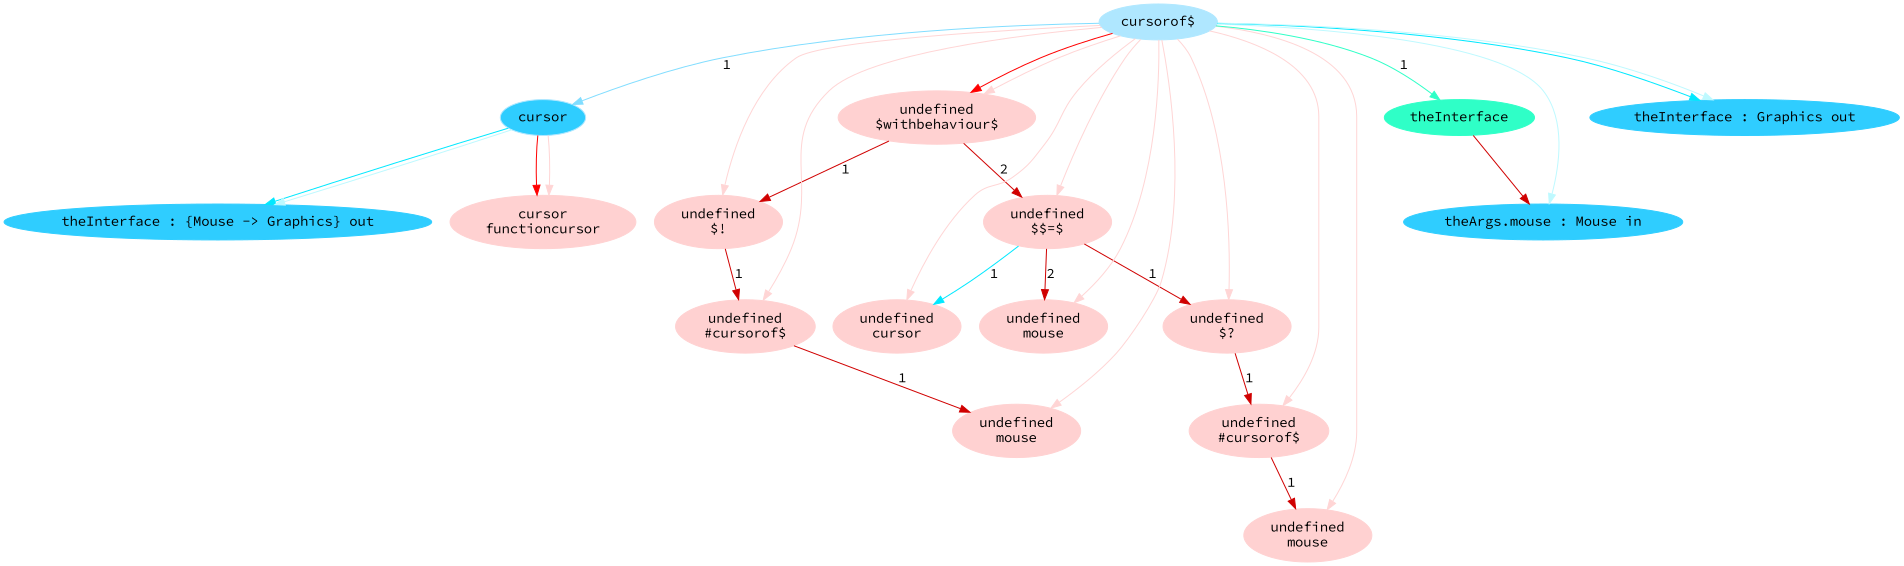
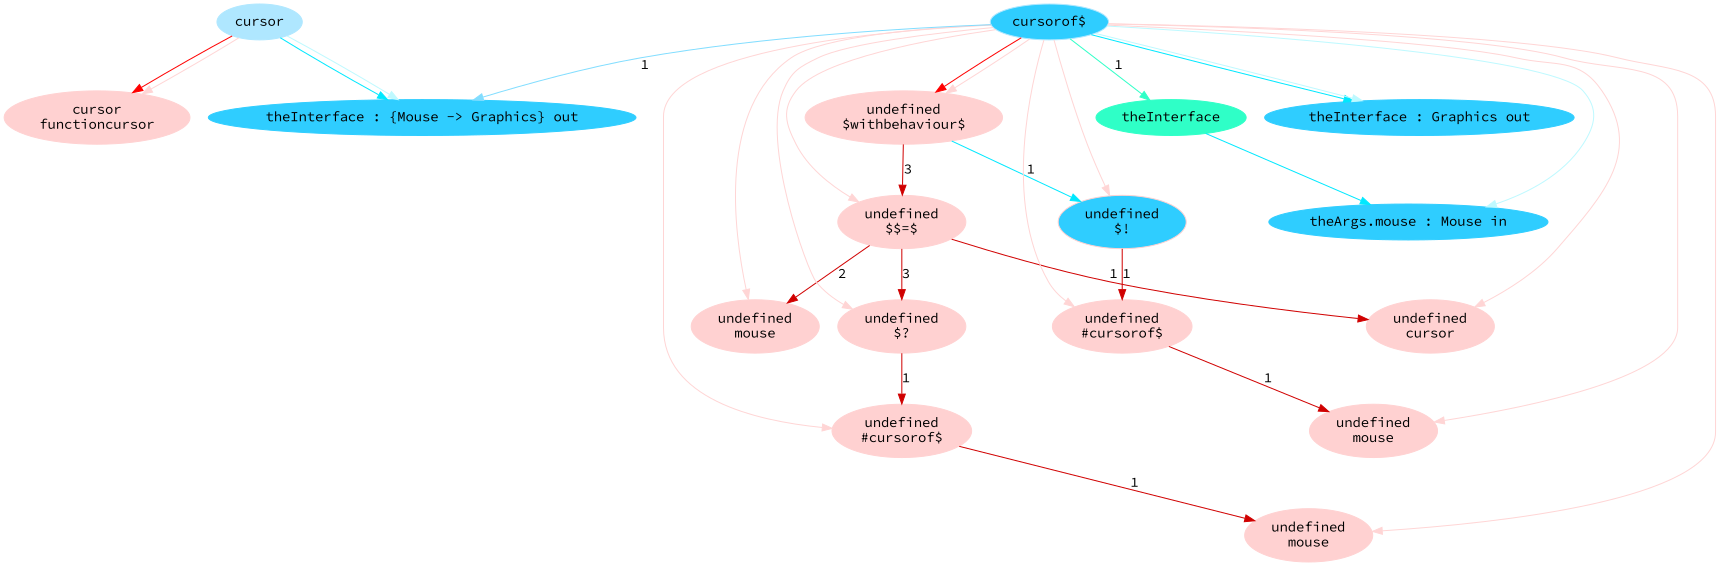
node "cursorof$": fillcolor #afe7ff -> #2fcdff
edge "cursorof$" -> "cursor": now "cursorof$" -> "theInterface : {Mouse -> Graphics} out"
node "cursor": fillcolor #2fcdff -> #afe7ff
edge "theInterface" -> "theArgs.mouse : Mouse in": color #d00000 -> #00e8ff
edge "undefined $withbehaviour$" -> "undefined $!": color #d00000 -> #00e8ff
edge "undefined $withbehaviour$" -> "undefined $$=$": label "2" -> "3"
node "undefined $!": fillcolor #ffd1d1 -> #2fcdff
edge "undefined $$=$" -> "undefined cursor": color #00e8ff -> #d00000
edge "undefined $$=$" -> "undefined $?": label "1" -> "3"
